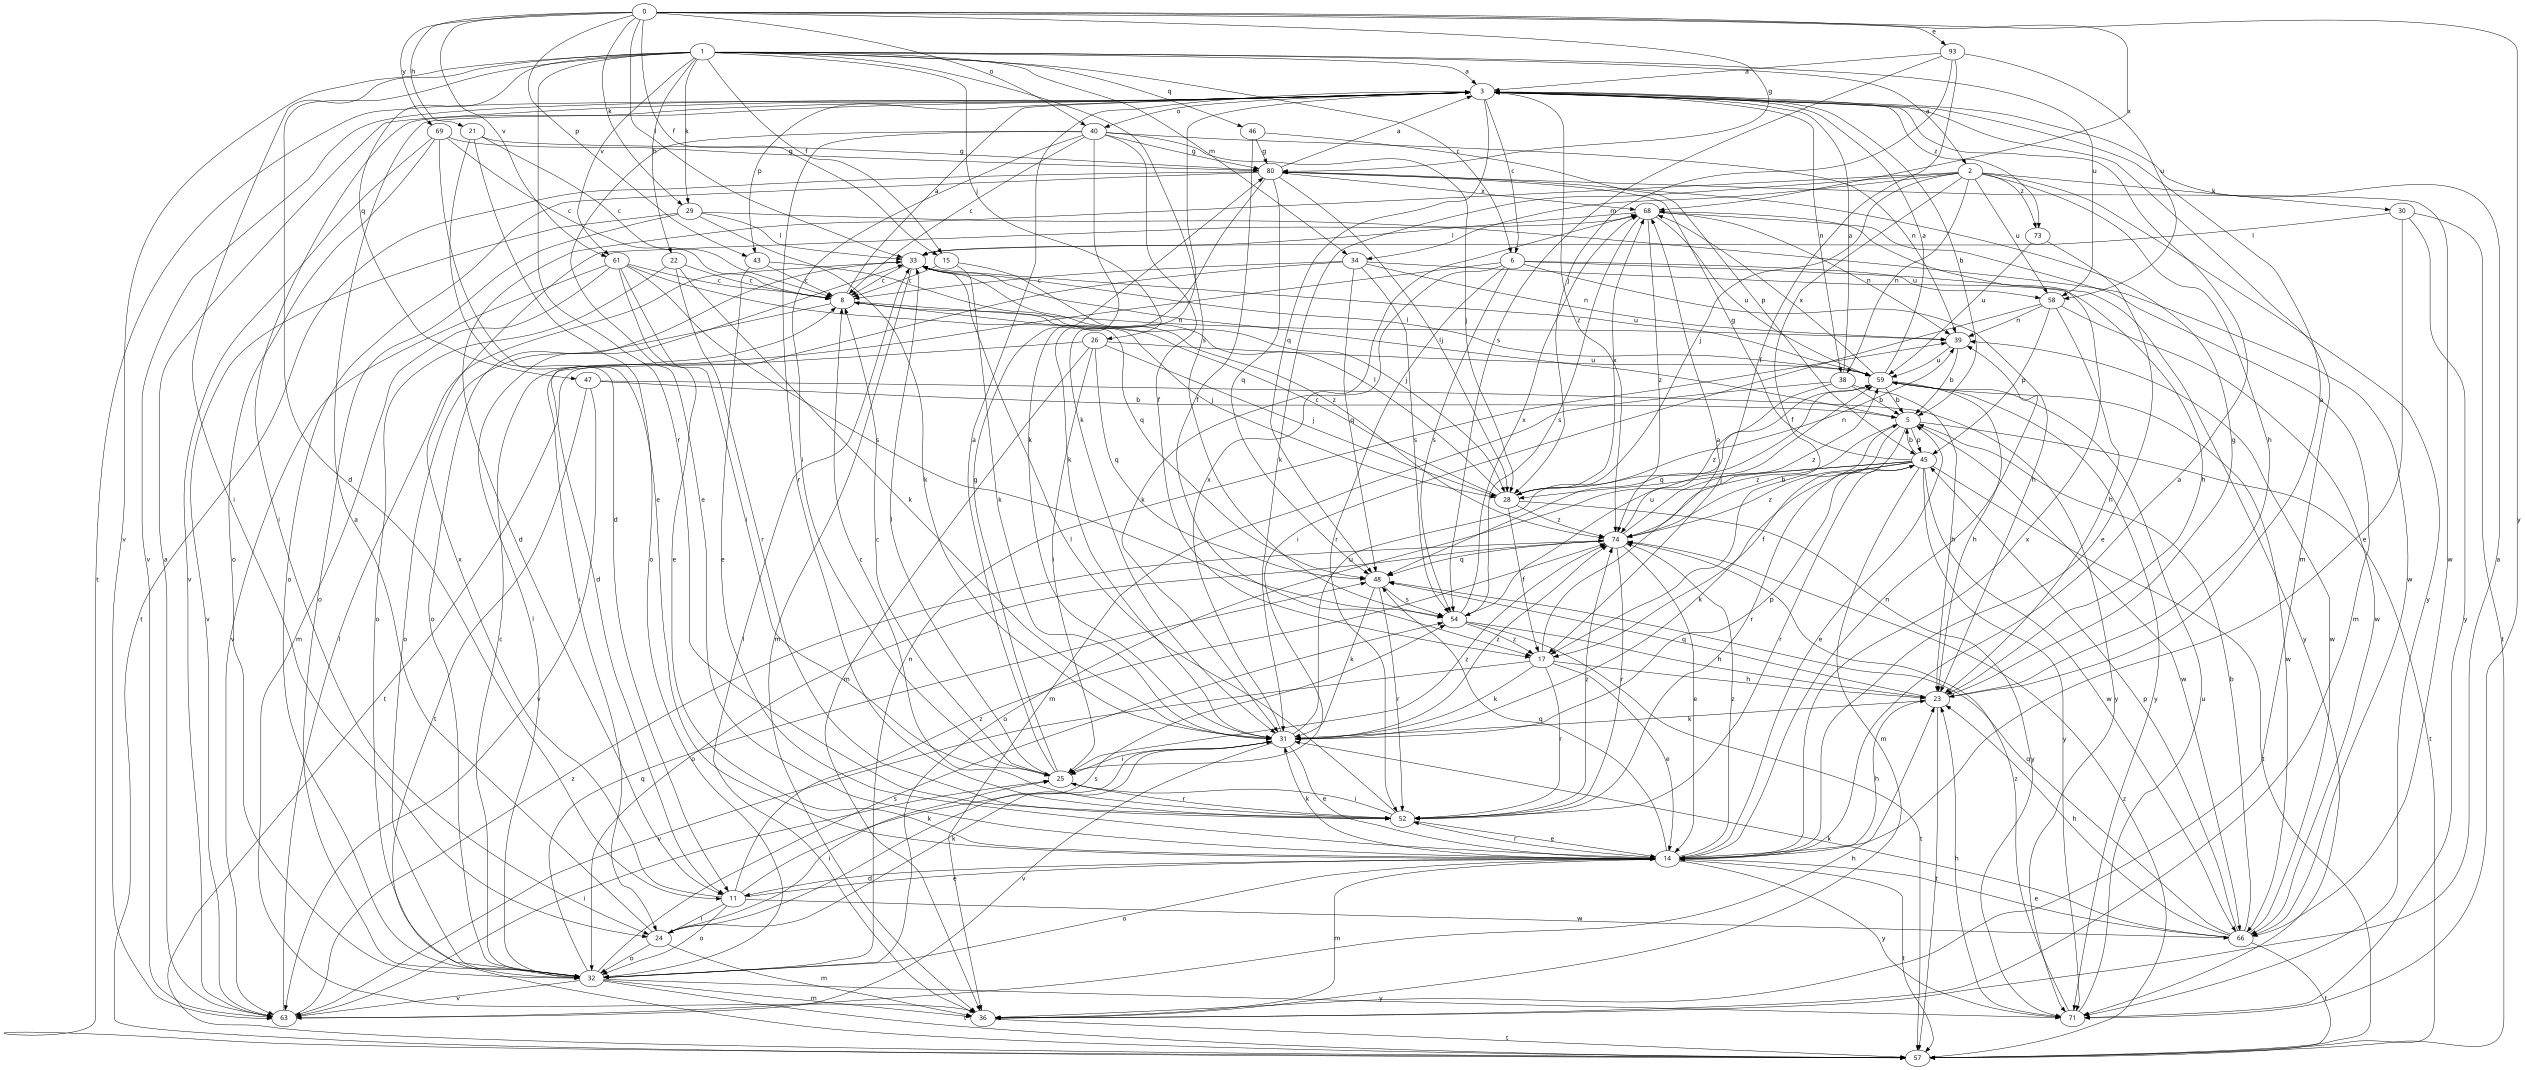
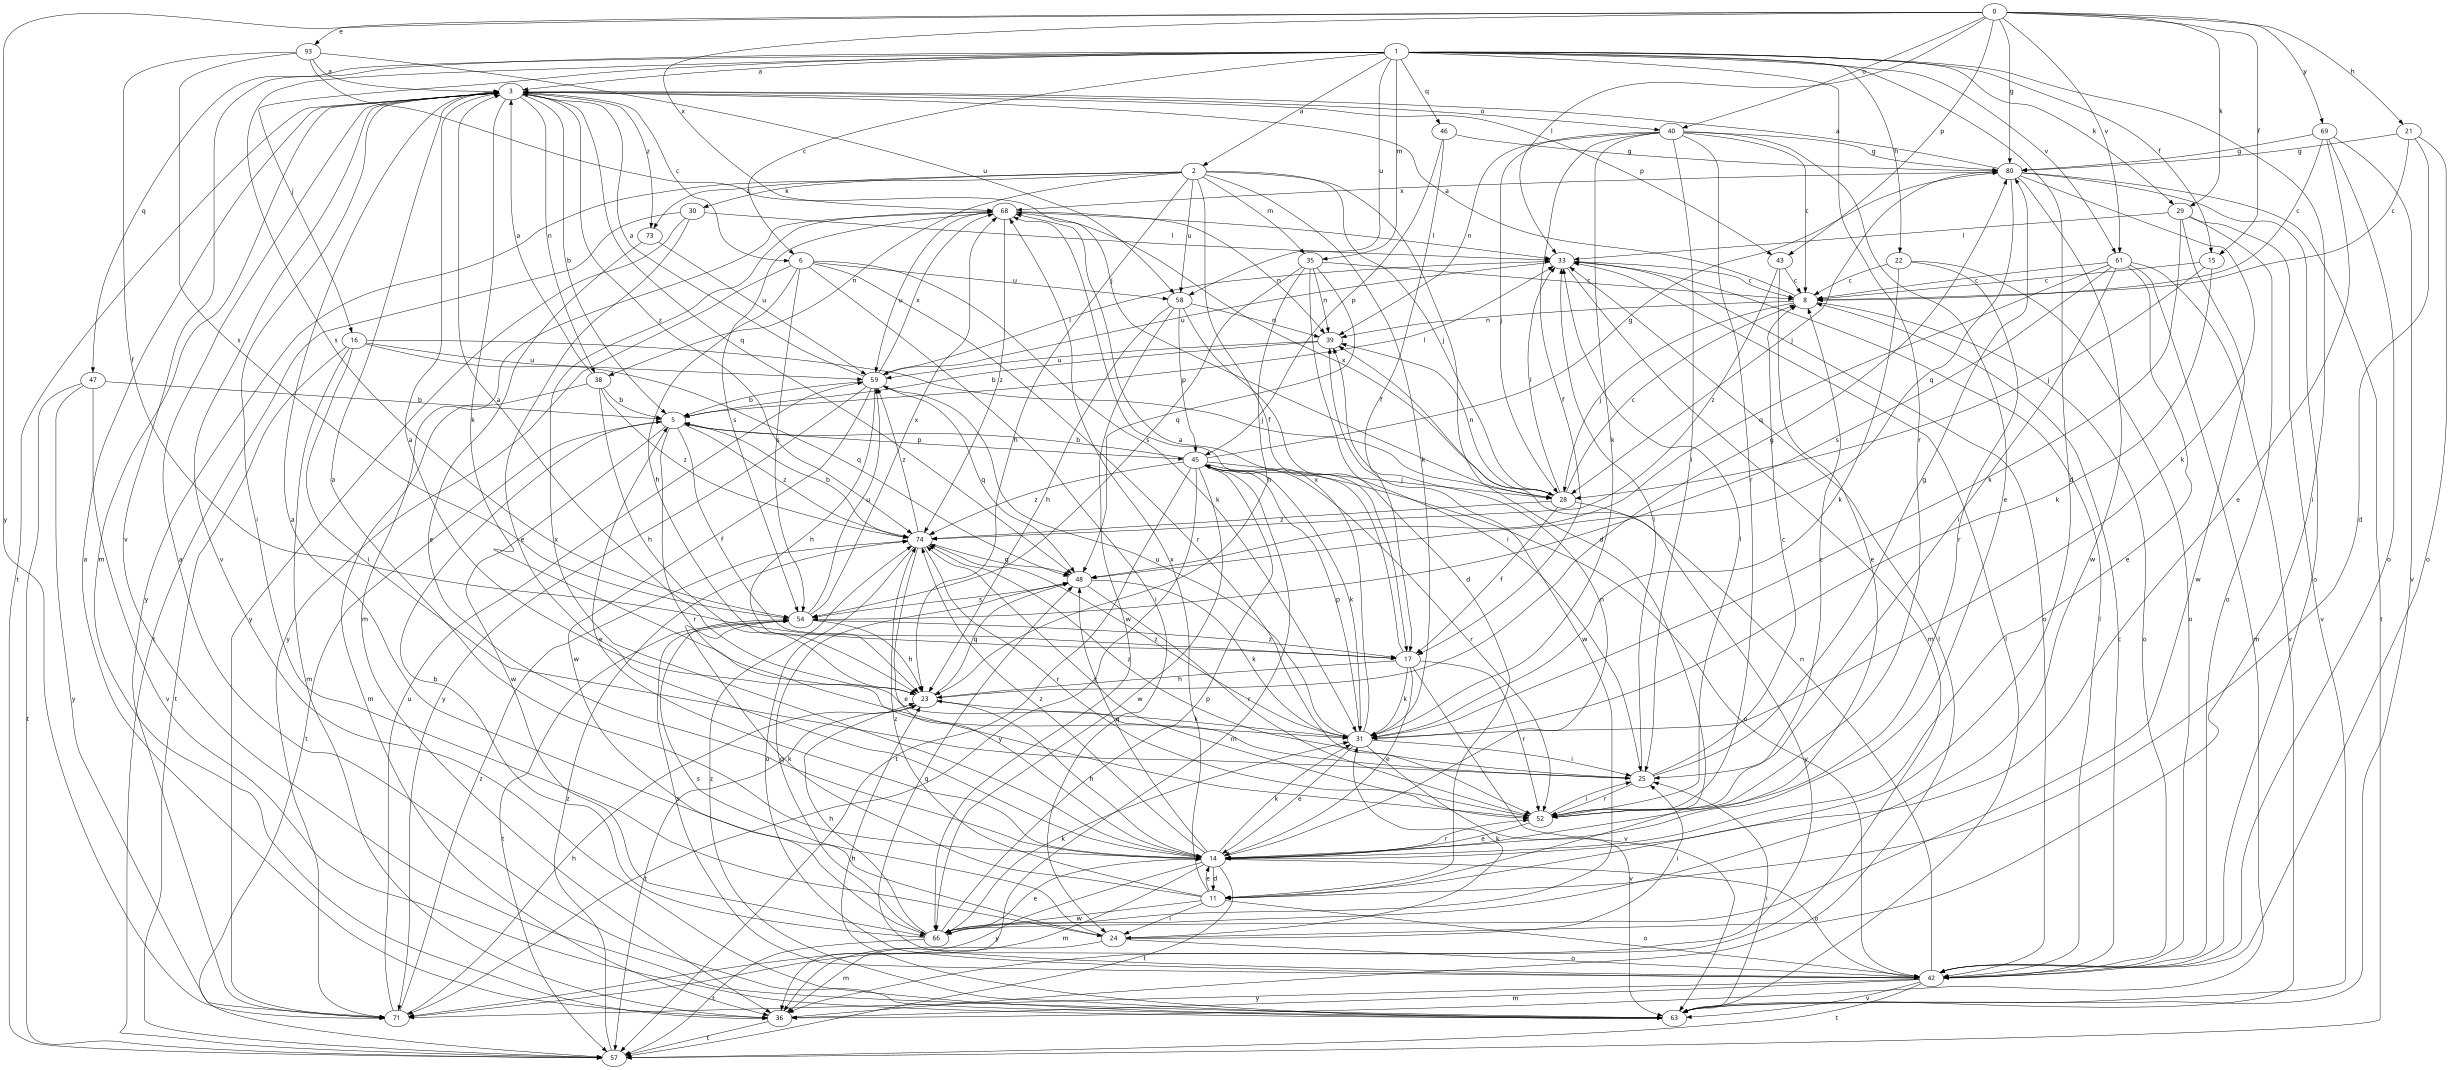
node "34": label "34" -> "35"
node "26": label "26" -> "16"
edge "11" -> "31": now "11" -> "54"
node "32": label "32" -> "42"
